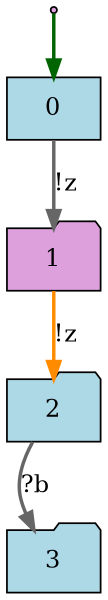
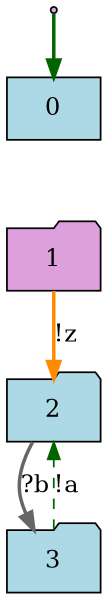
edge "0" -> "1": removed, label "!z"
edge "3" -> "2": added, label "!a"
